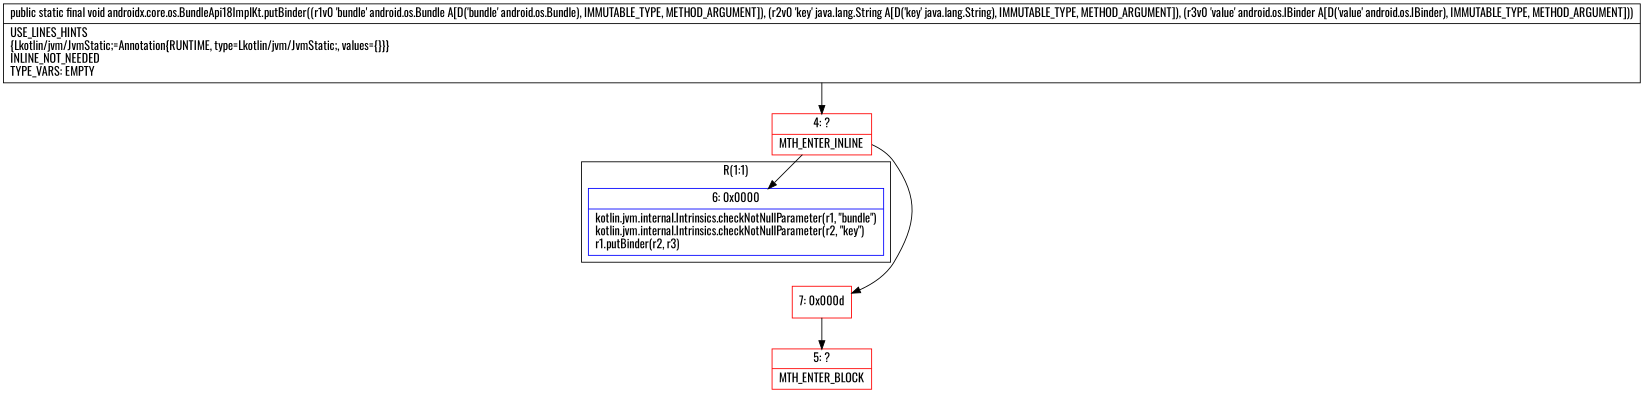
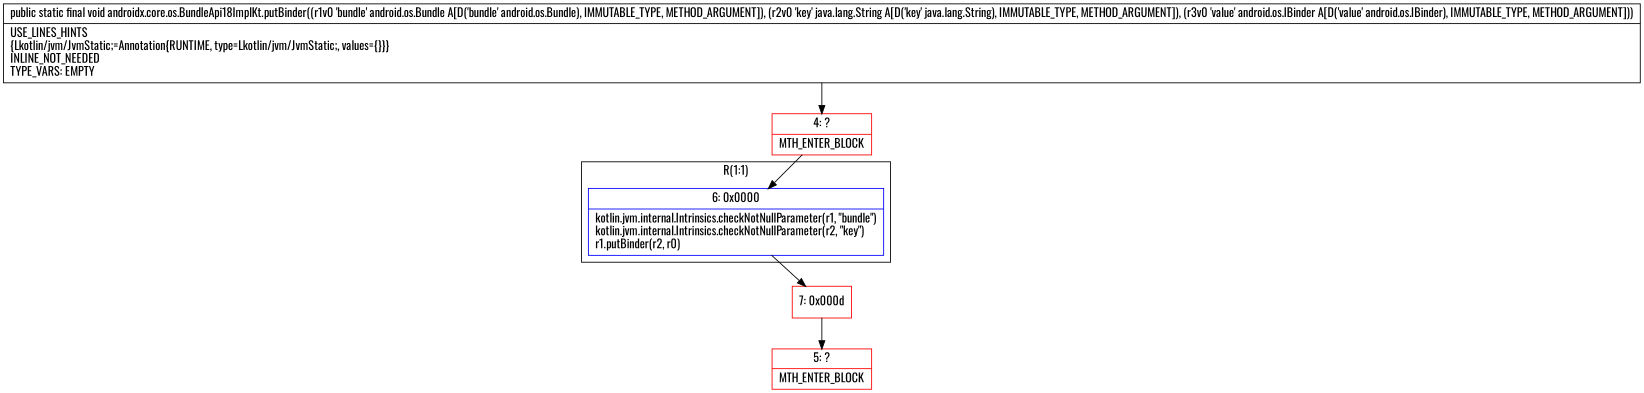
node "4: ?": text "MTH_ENTER_INLINE" -> "MTH_ENTER_BLOCK"
edge "4: ?" -> "7: 0x000d": now "6: 0x0000" -> "7: 0x000d"
node "6: 0x0000": text "r1.putBinder(r2, r3)" -> "r1.putBinder(r2, r0)"
